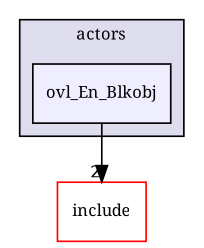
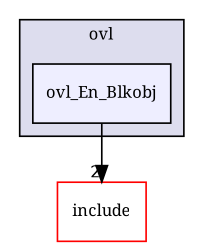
cluster "actors": label "actors" -> "ovl"
